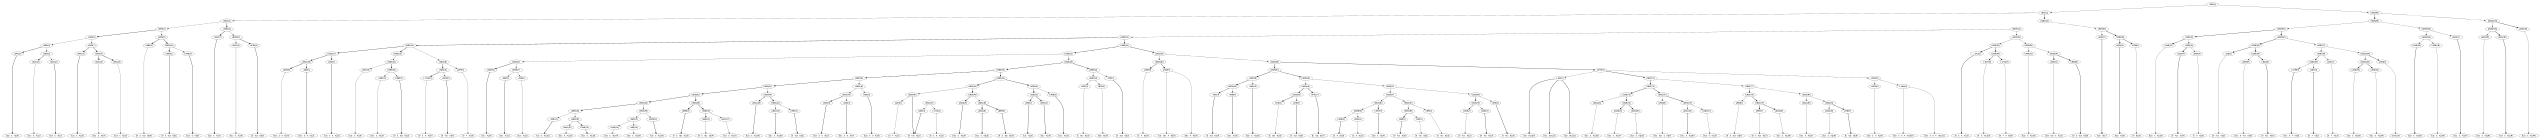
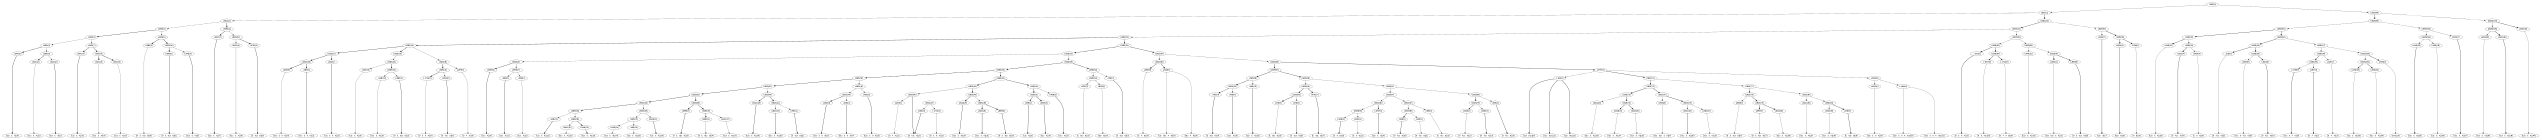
edge "L5925(13)" -> "L5925(14)": added
